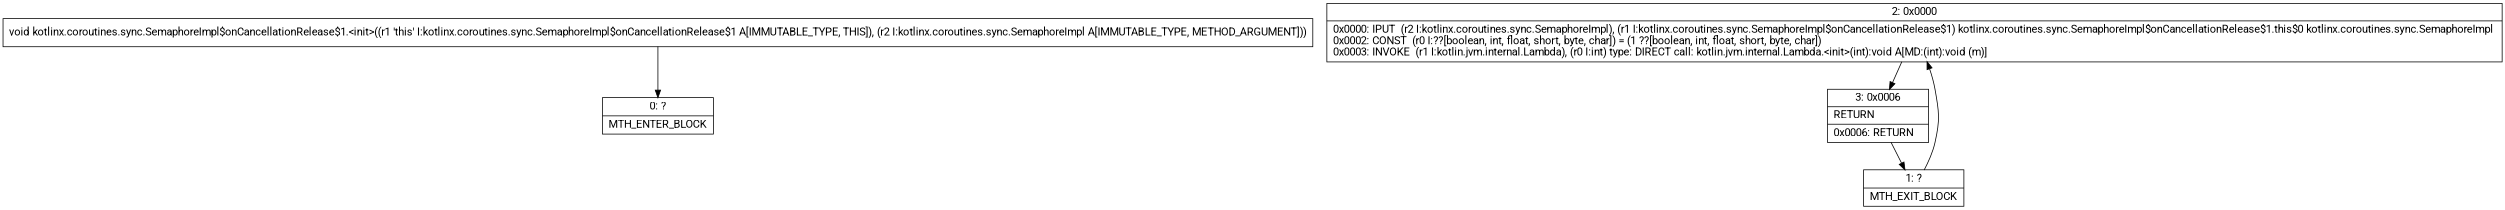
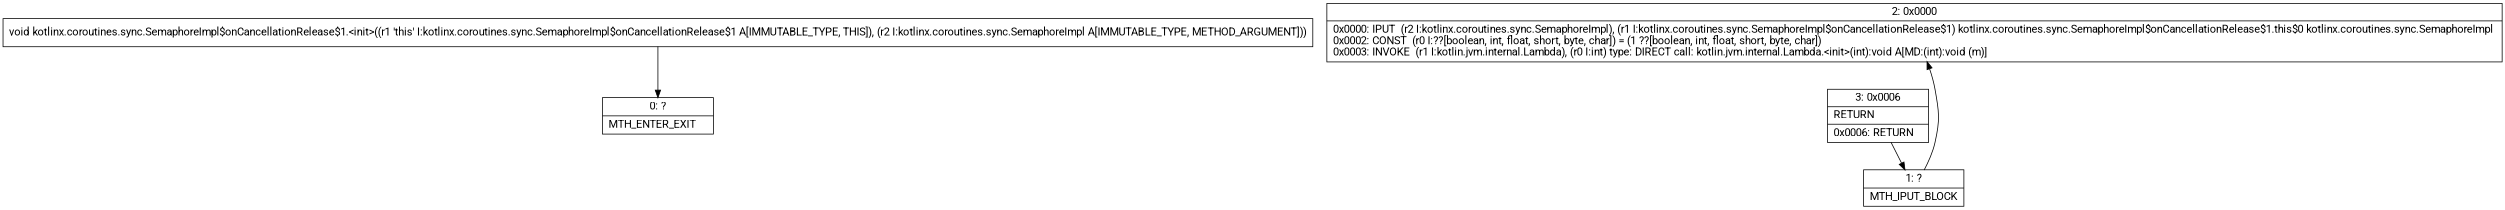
edge "2: 0x0000" -> "3: 0x0006": removed
node "0: ?": text "MTH_ENTER_BLOCK" -> "MTH_ENTER_EXIT"
node "1: ?": text "MTH_EXIT_BLOCK" -> "MTH_IPUT_BLOCK"
